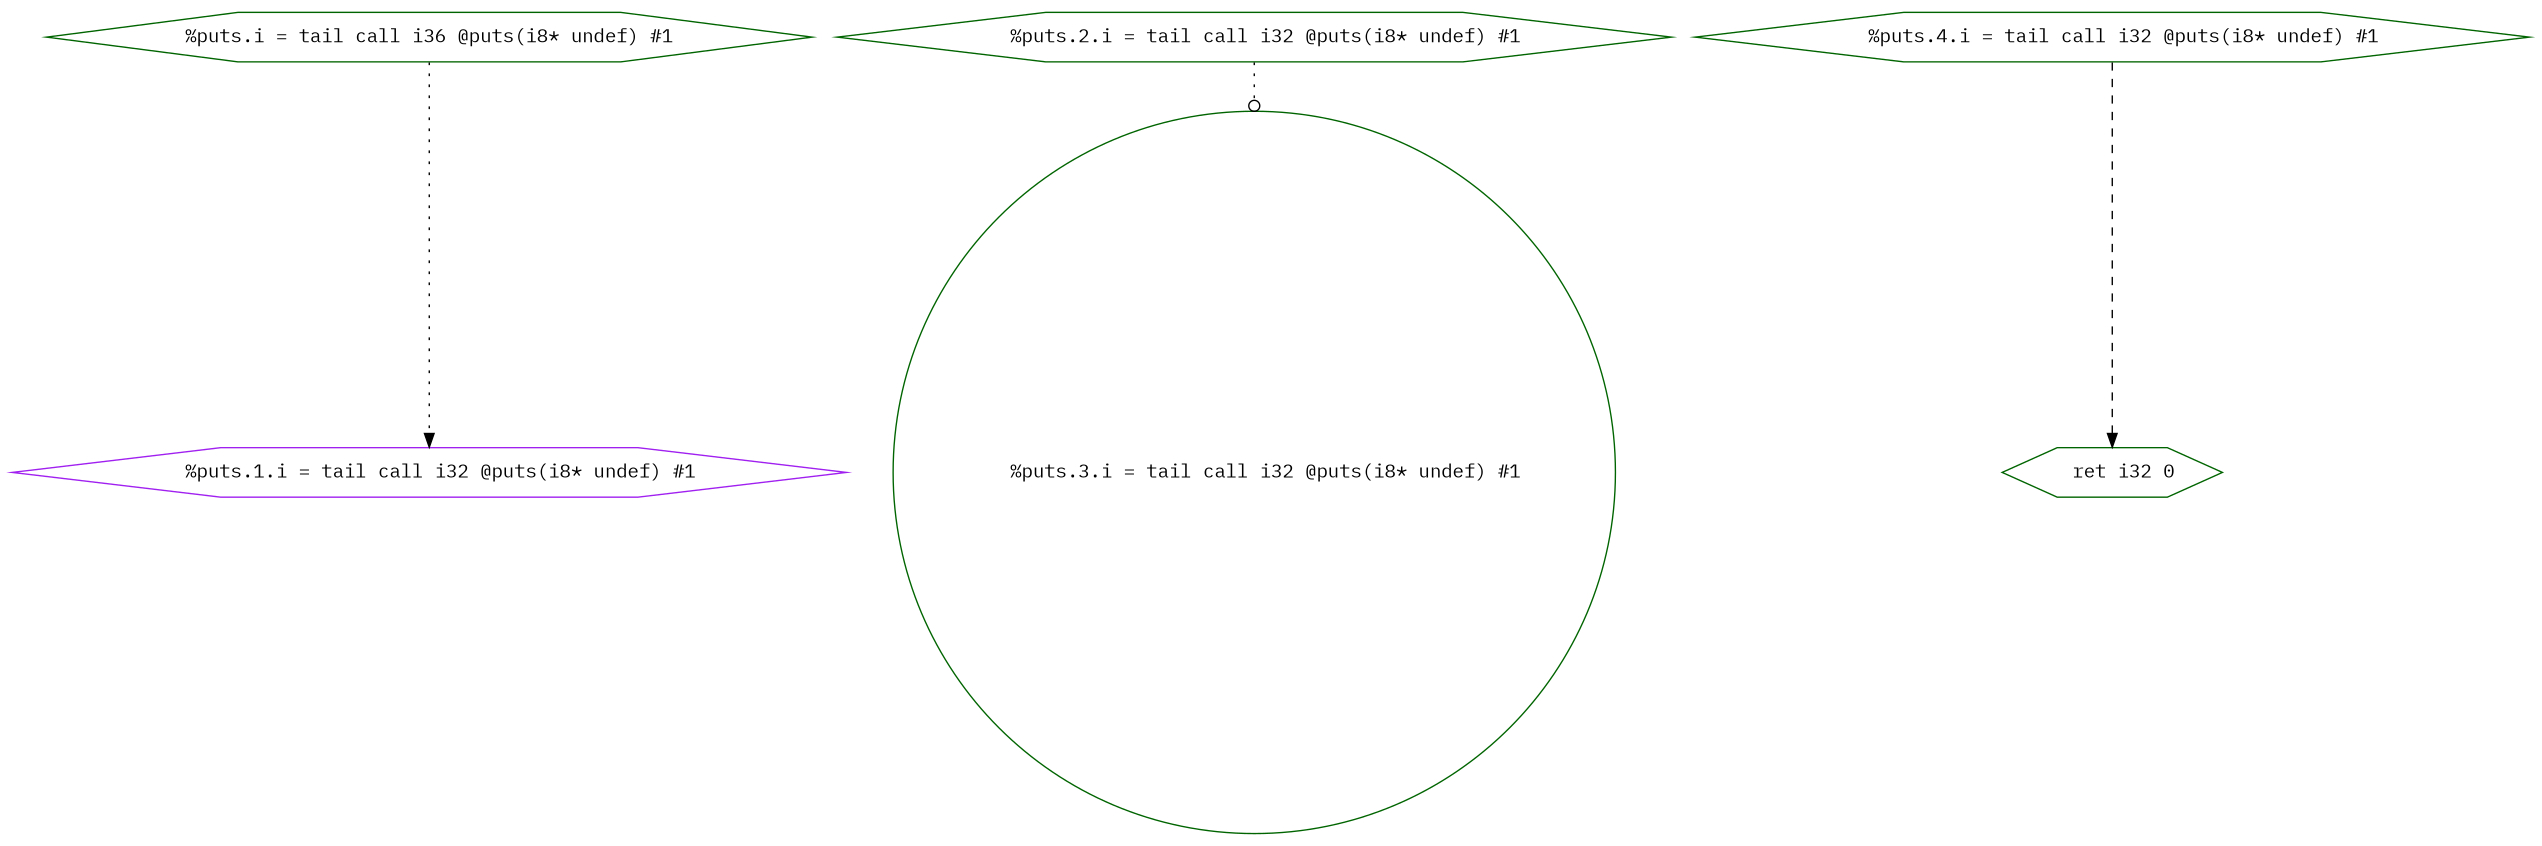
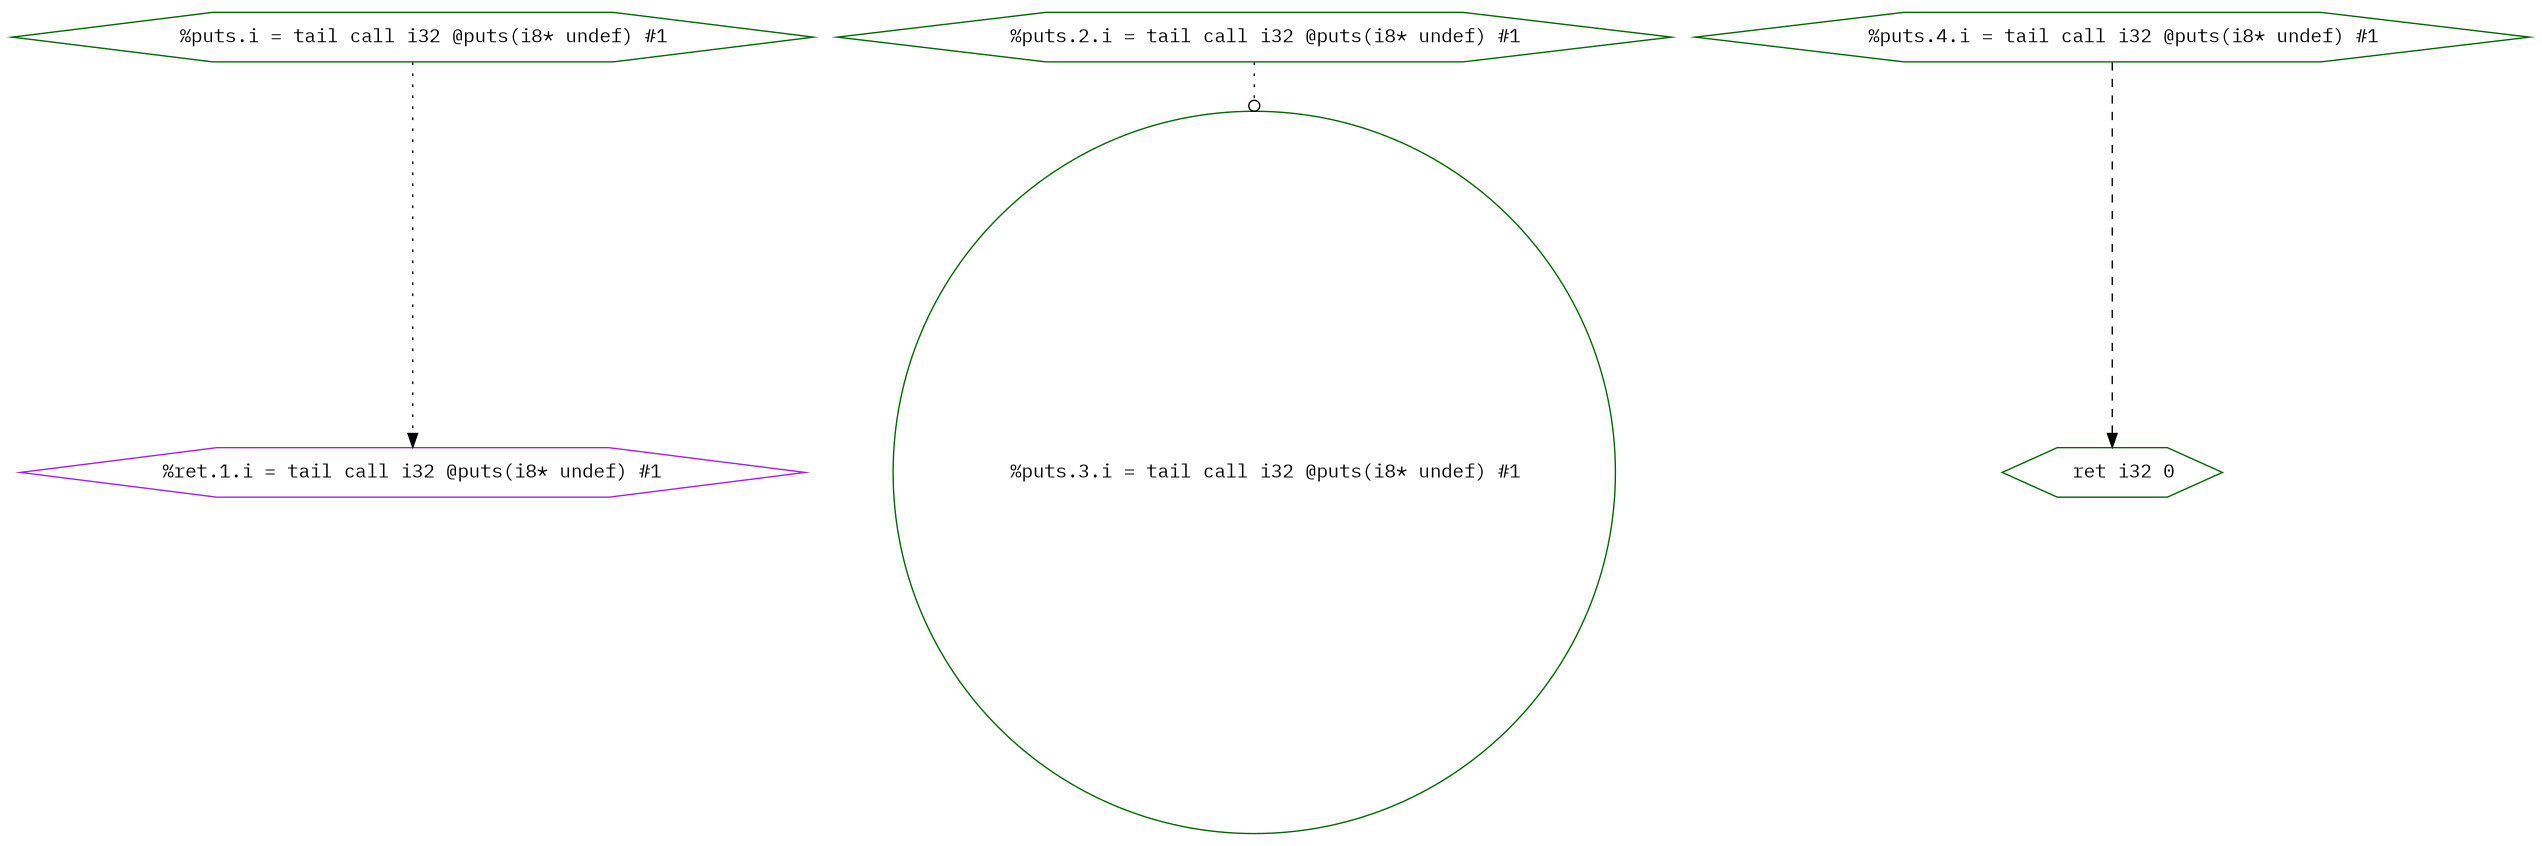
node "%puts.i = tail call i36 @puts(i8* undef) #1": label "%puts.i = tail call i36 @puts(i8* undef) #1" -> "%puts.i = tail call i32 @puts(i8* undef) #1"
node "%puts.1.i = tail call i32 @puts(i8* undef) #1": label "%puts.1.i = tail call i32 @puts(i8* undef) #1" -> "%ret.1.i = tail call i32 @puts(i8* undef) #1"
